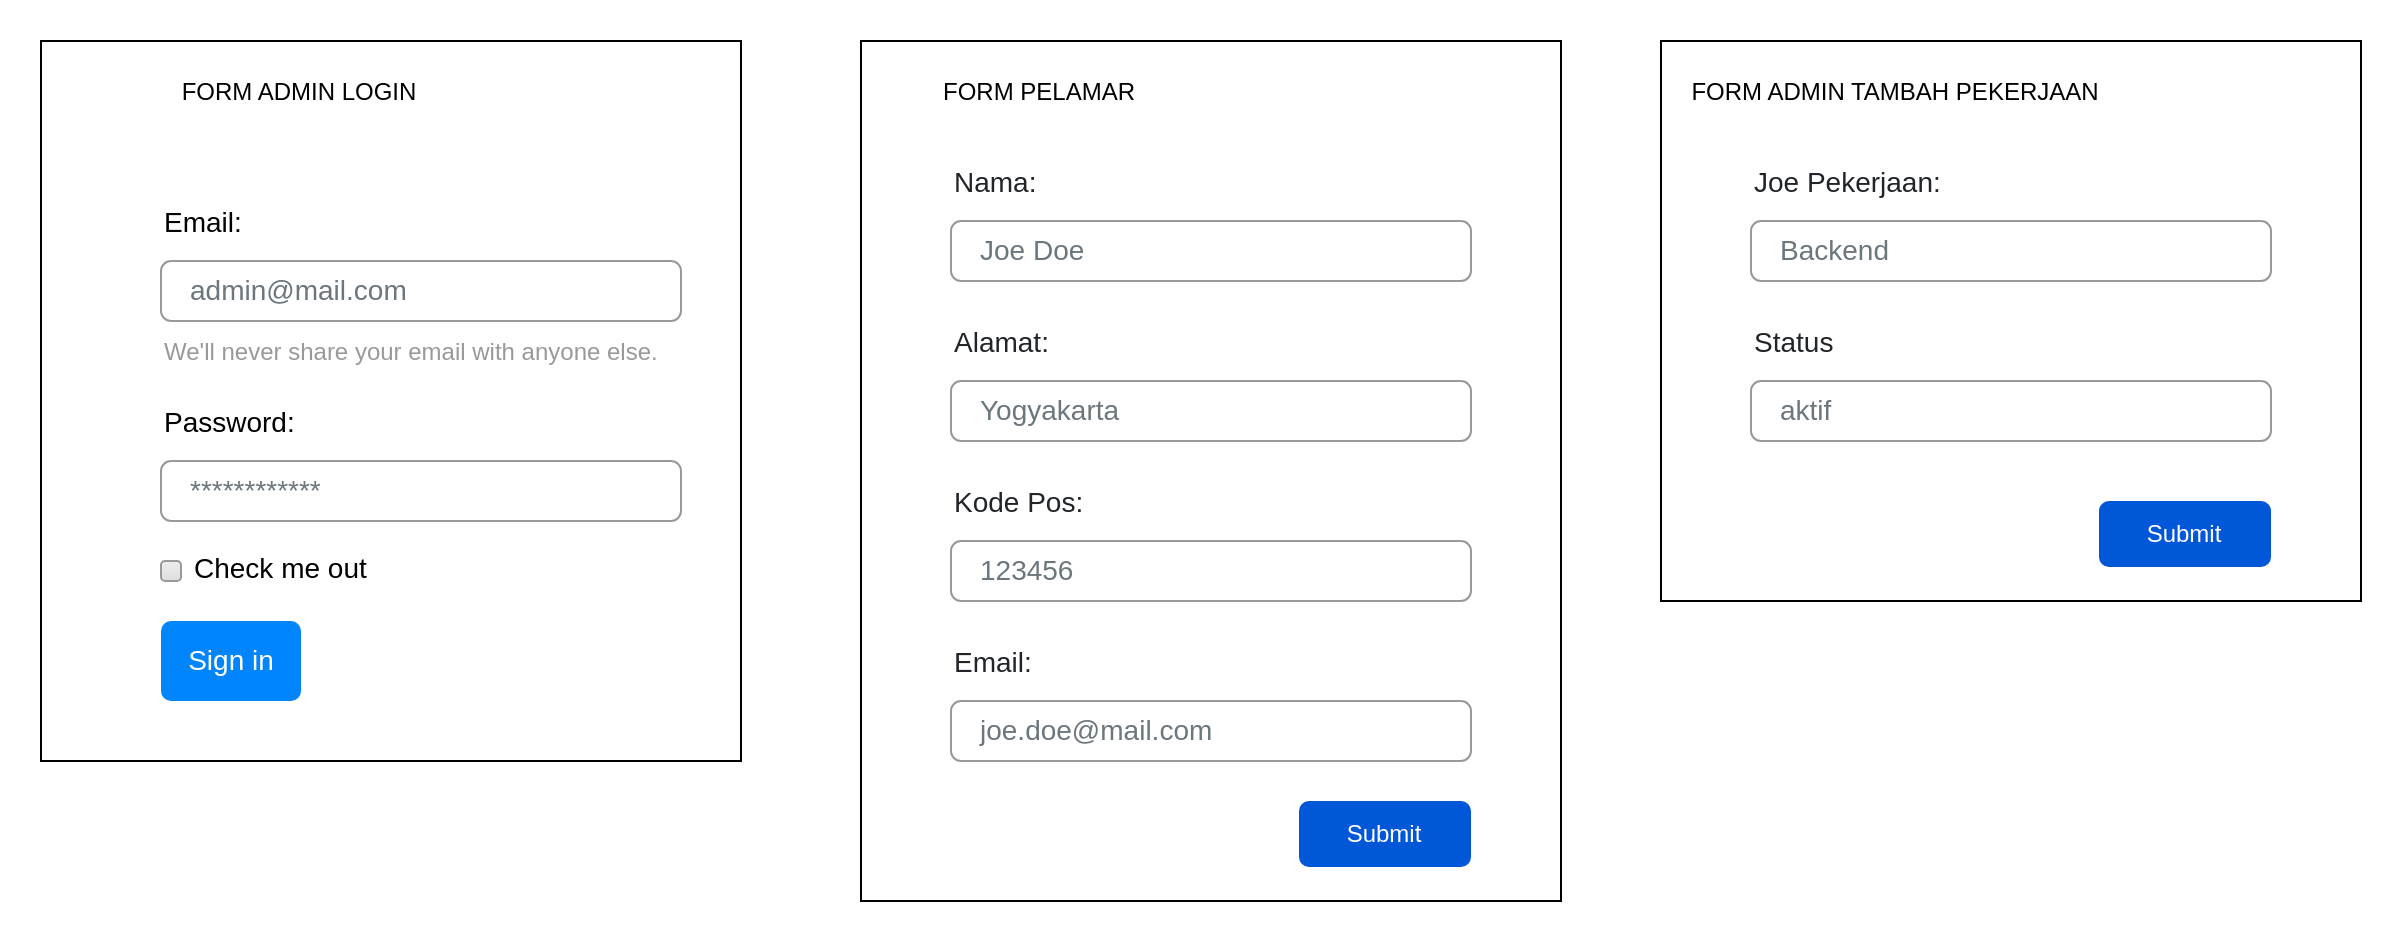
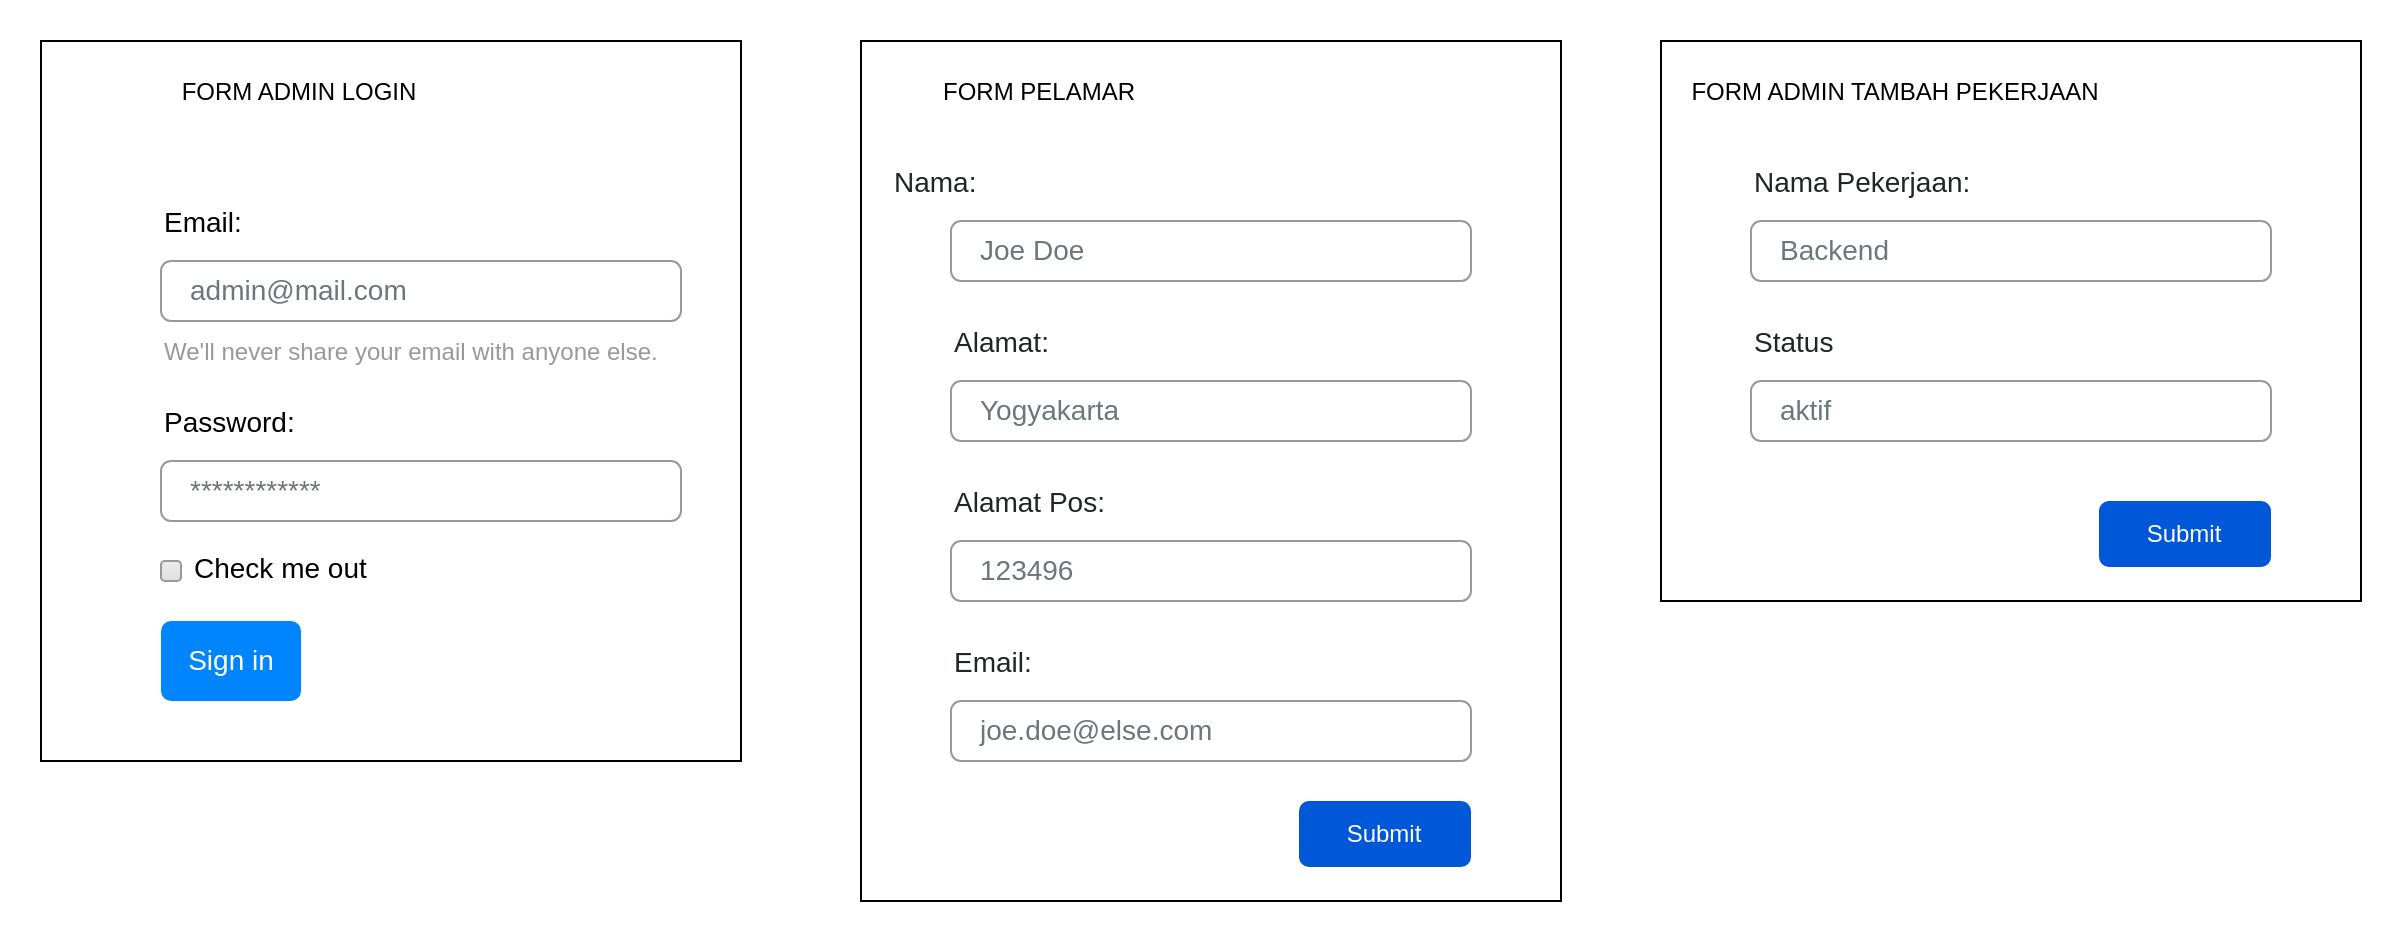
node "Nama:": moved (1211, 181) -> (1151, 181)
node "Joe Pekerjaan:": label "Joe Pekerjaan:" -> "Nama Pekerjaan:"
node "Kode Pos:": label "Kode Pos:" -> "Alamat Pos:"
node "123456": label "123456" -> "123496"
node "joe.doe@mail.com": label "joe.doe@mail.com" -> "joe.doe@else.com"
